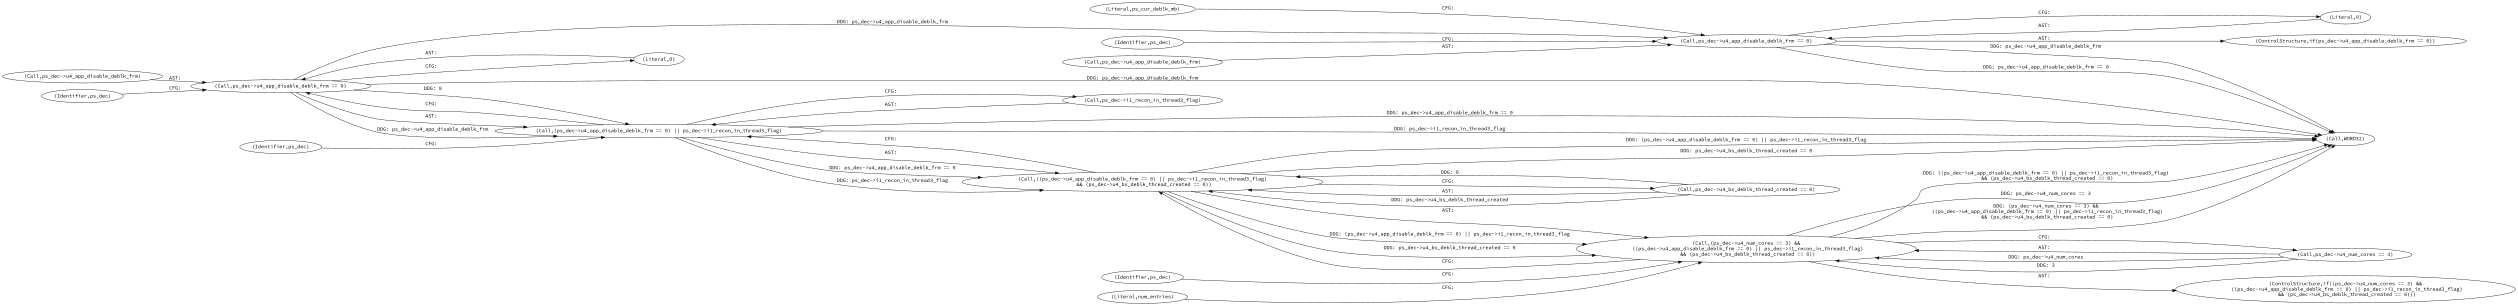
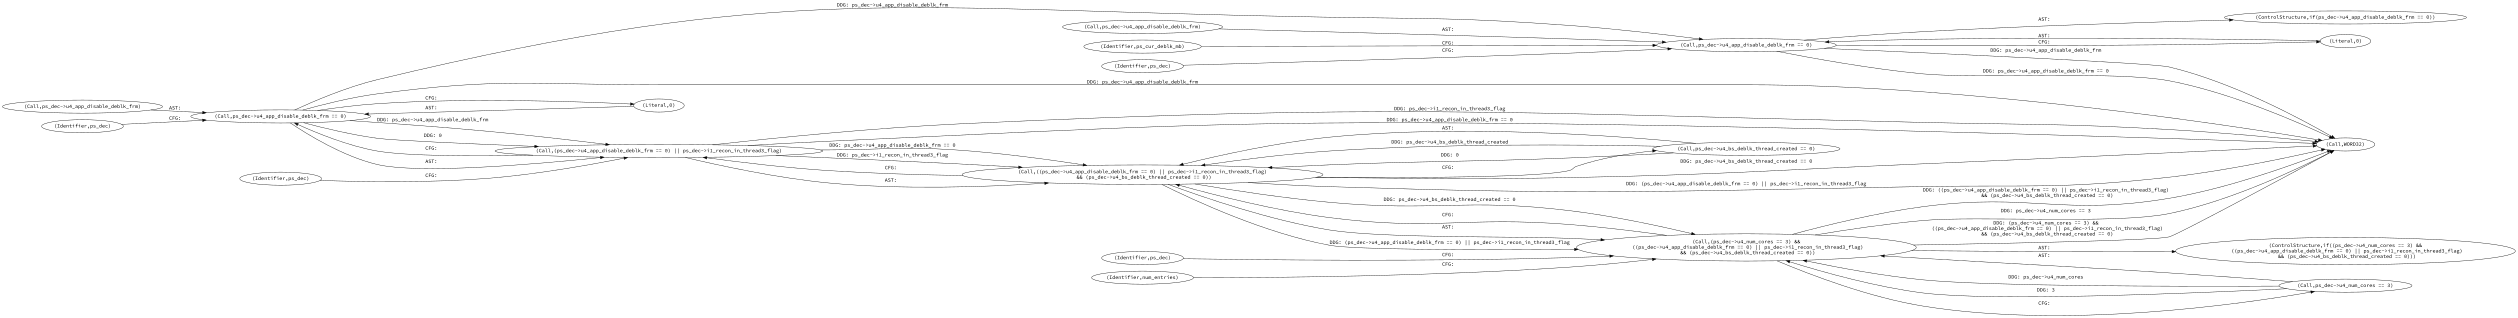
node "(Literal,ps_cur_deblk_mb)": label "(Literal,ps_cur_deblk_mb)" -> "(Identifier,ps_cur_deblk_mb)"
node "(Call,ps_dec->i1_recon_in_thread3_flag)": removed
node "(Literal,num_entries)": label "(Literal,num_entries)" -> "(Identifier,num_entries)"
